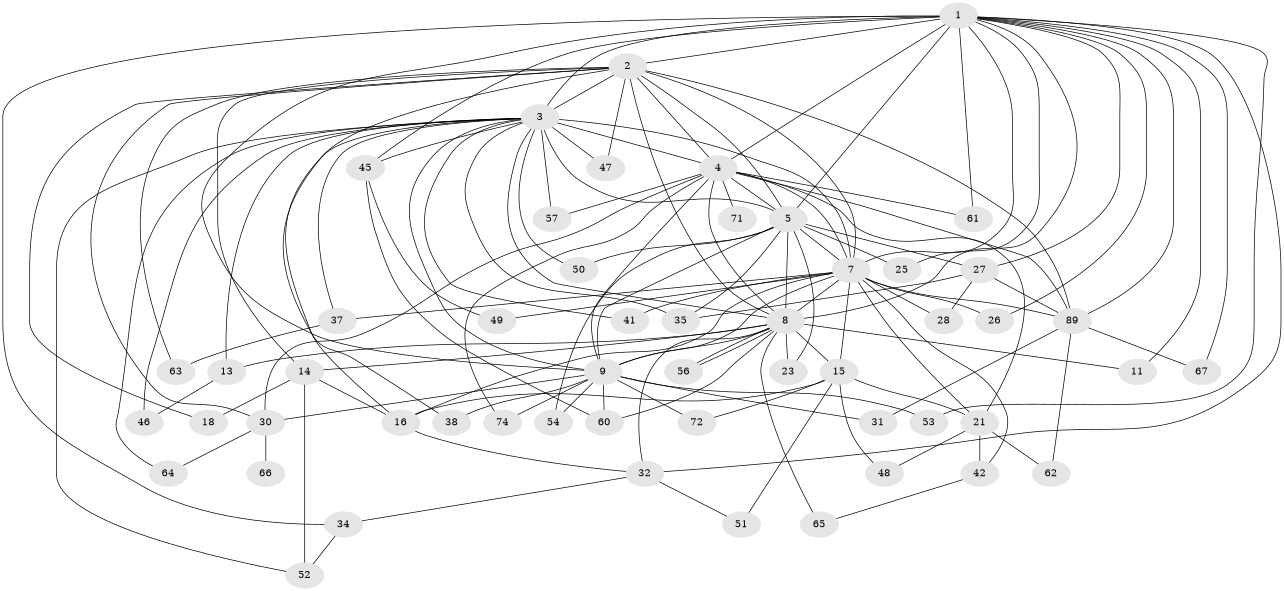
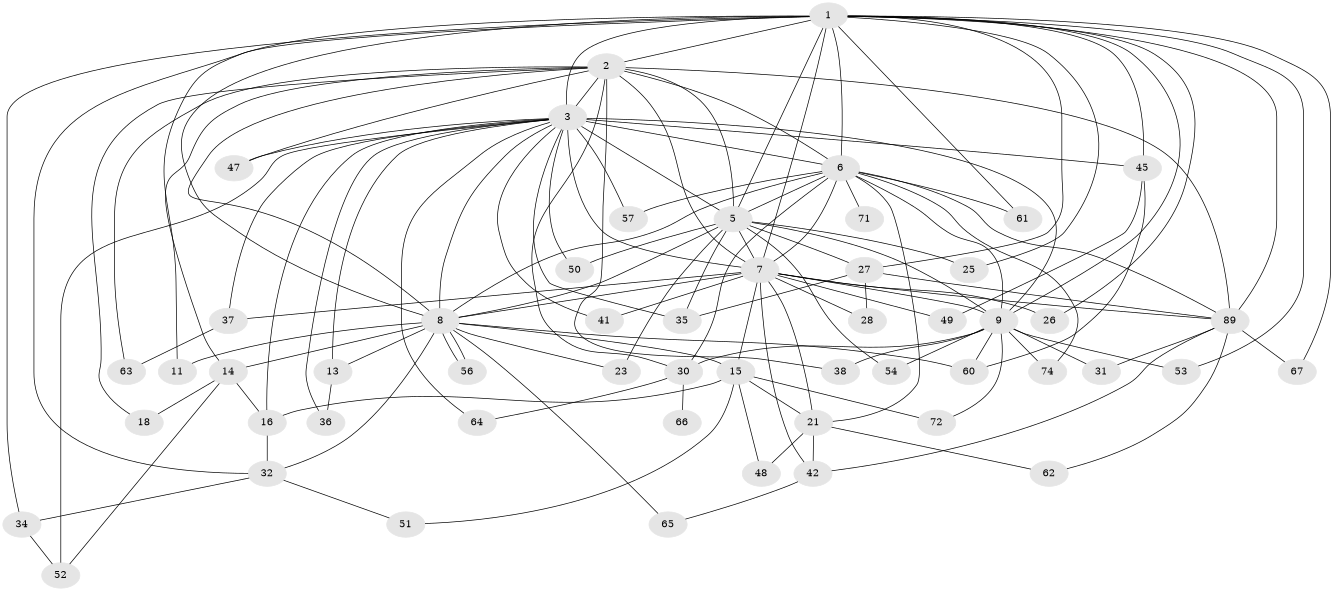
node "4": label "4" -> "6"
edge "8" -- "9": removed
edge "7" -- "16": removed
node "46": label "46" -> "36"
edge "89" -- "42": added
